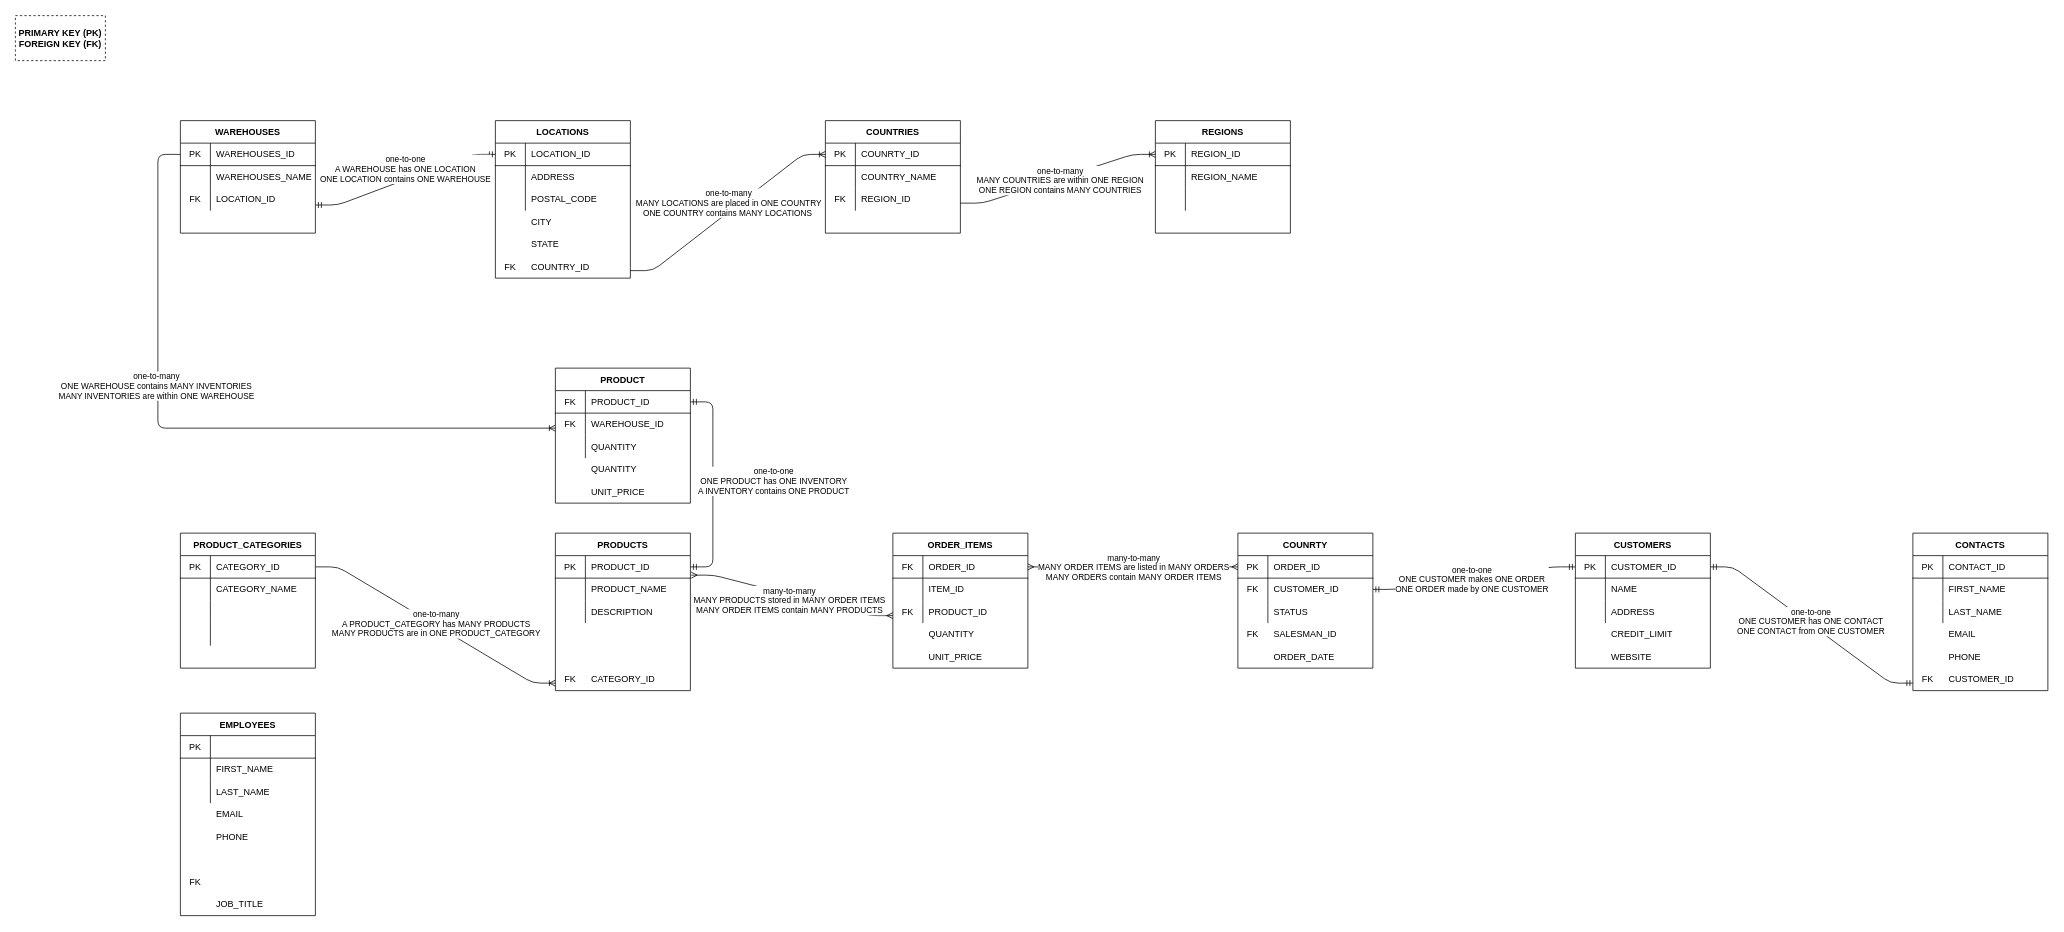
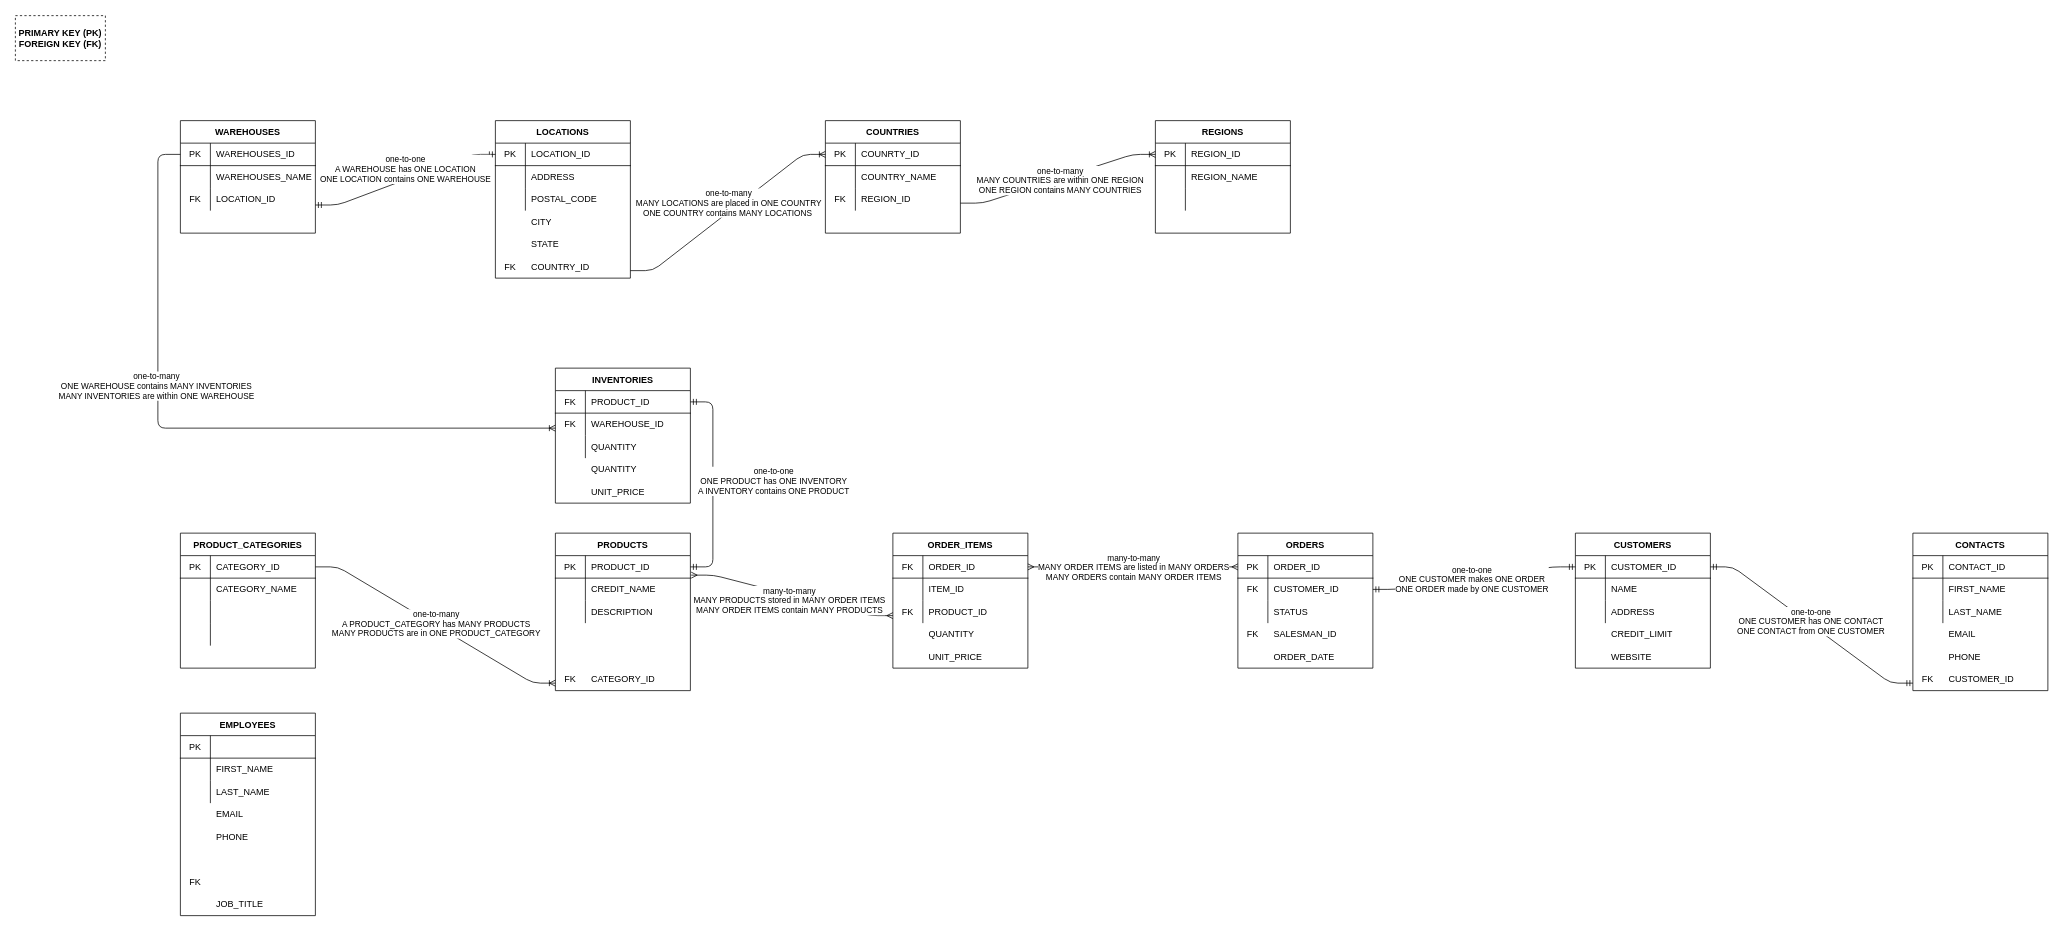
node "PRODUCT": label "PRODUCT" -> "INVENTORIES"
node "COUNRTY": label "COUNRTY" -> "ORDERS"
node "PRODUCT_NAME": label "PRODUCT_NAME" -> "CREDIT_NAME"
